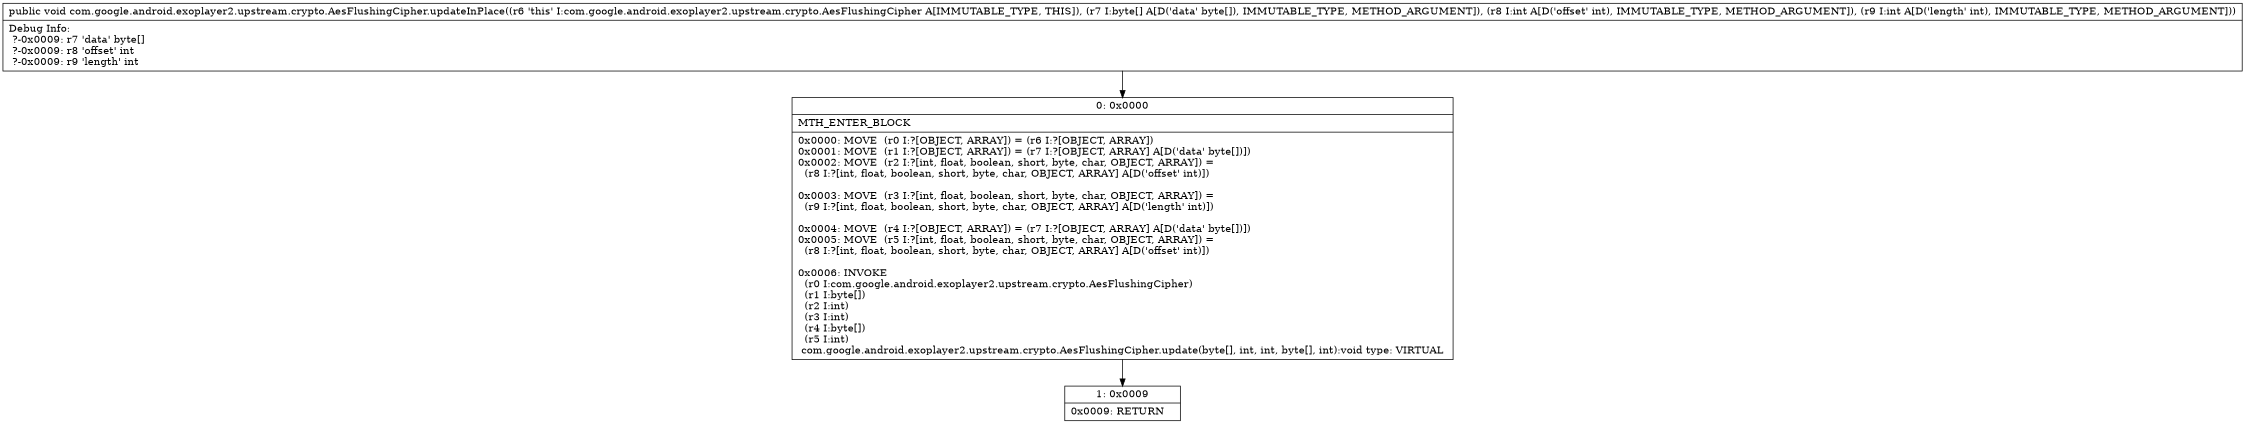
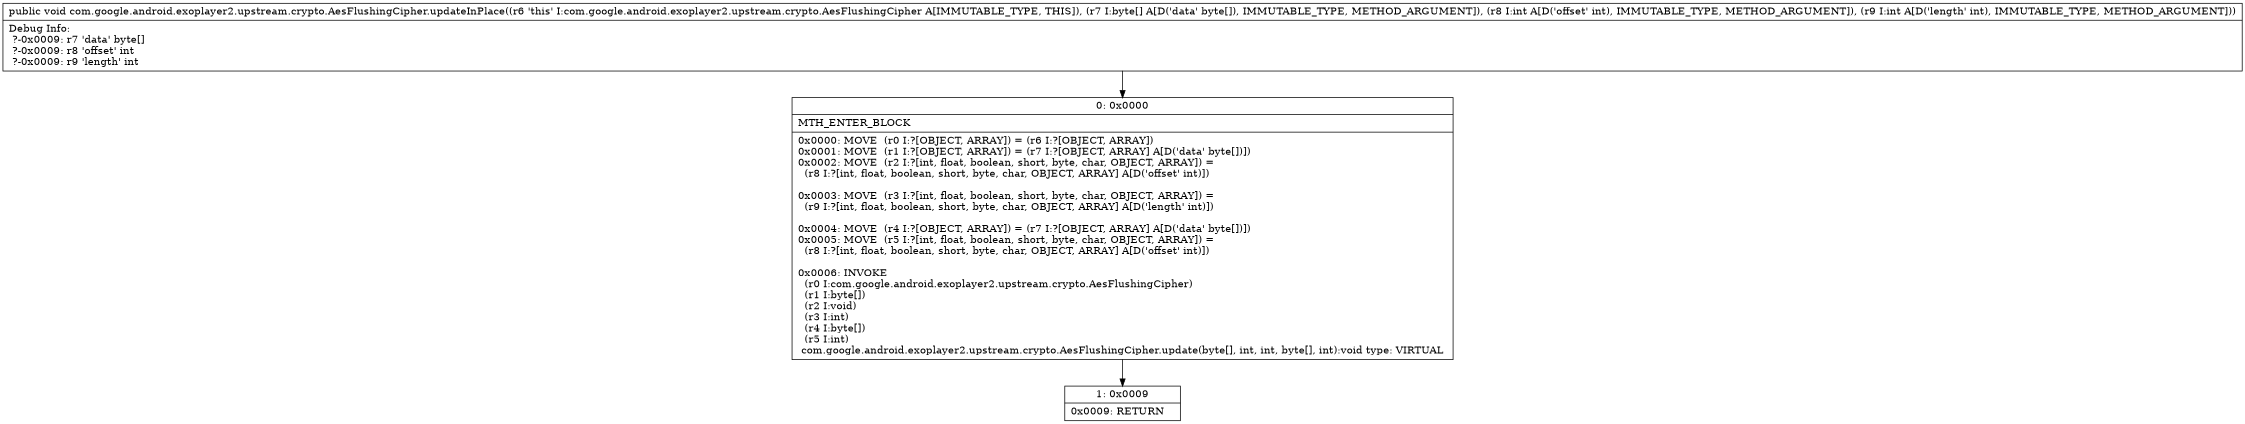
node "0: 0x0000": text "(r2 I:int)" -> "(r2 I:void)"
